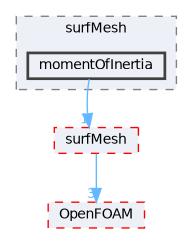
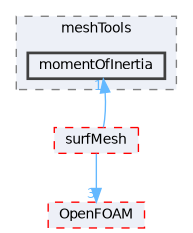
cluster "surfMesh": label "surfMesh" -> "meshTools"
edge "momentOfInertia" -> "surfMesh": reversed
